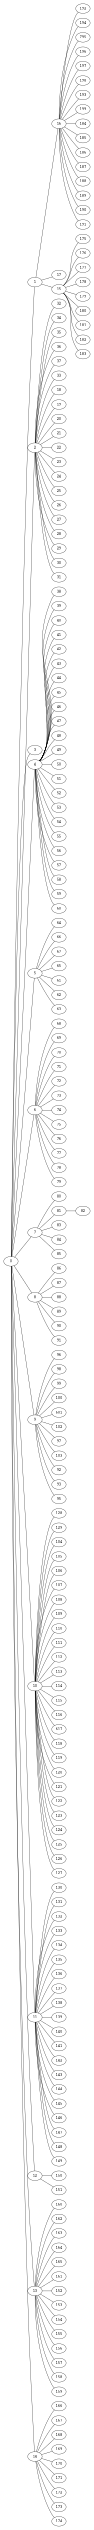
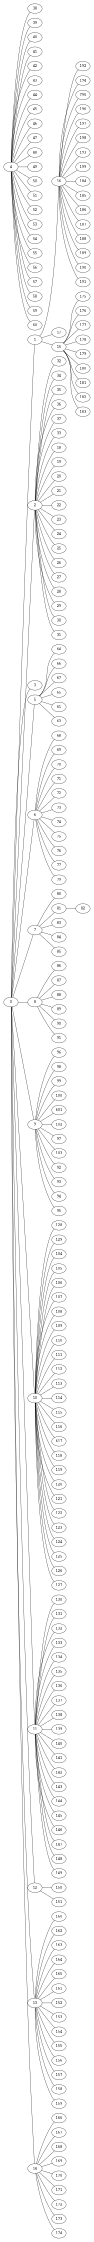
node "62": removed
edge "4" -- "0": removed
node "78": removed
node "94": added
